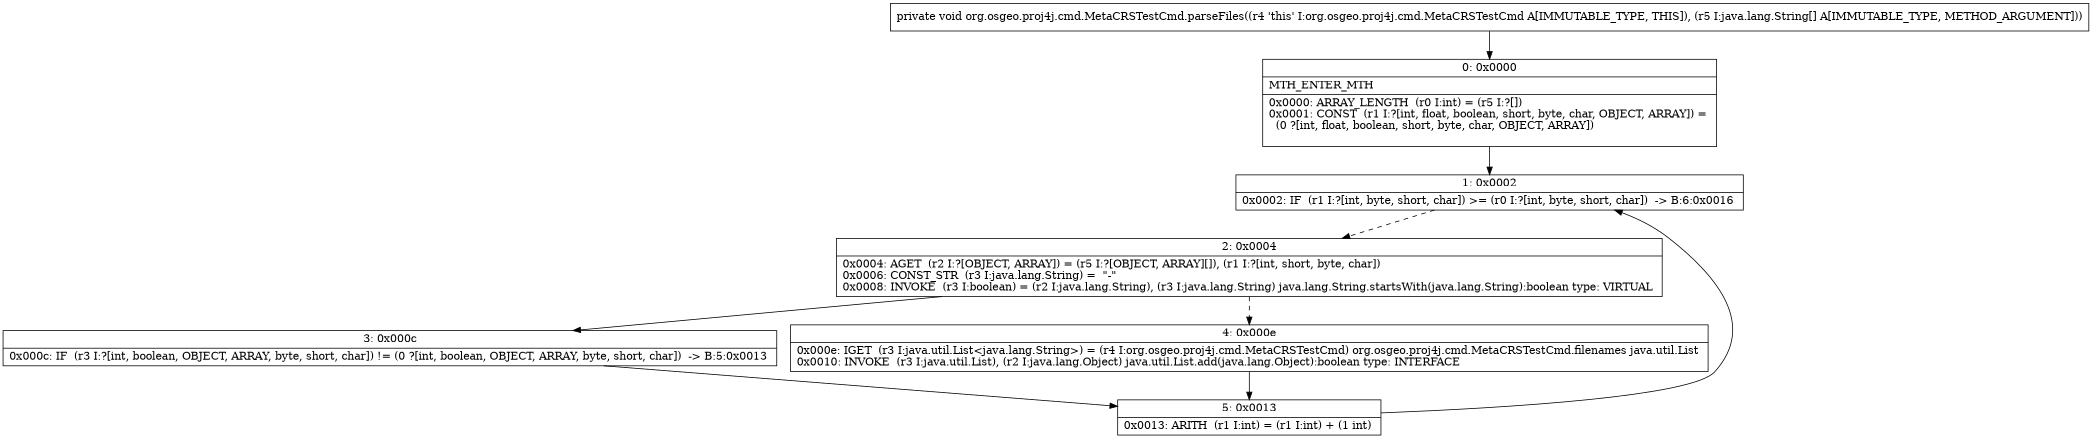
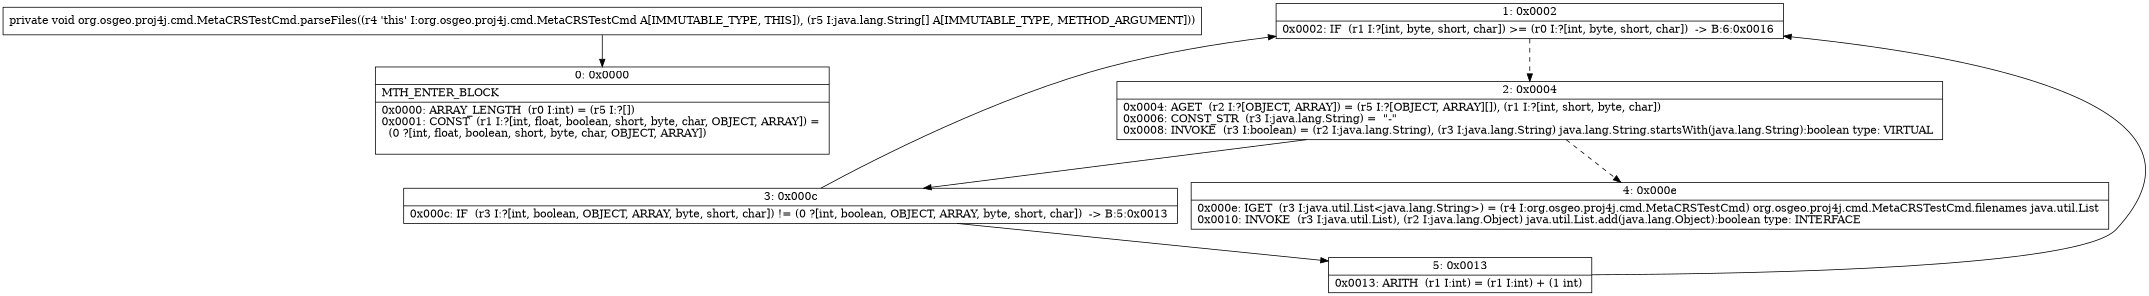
node "0: 0x0000": text "MTH_ENTER_MTH" -> "MTH_ENTER_BLOCK"
edge "0: 0x0000" -> "1: 0x0002": now "3: 0x000c" -> "1: 0x0002"
edge "4: 0x000e" -> "5: 0x0013": removed
